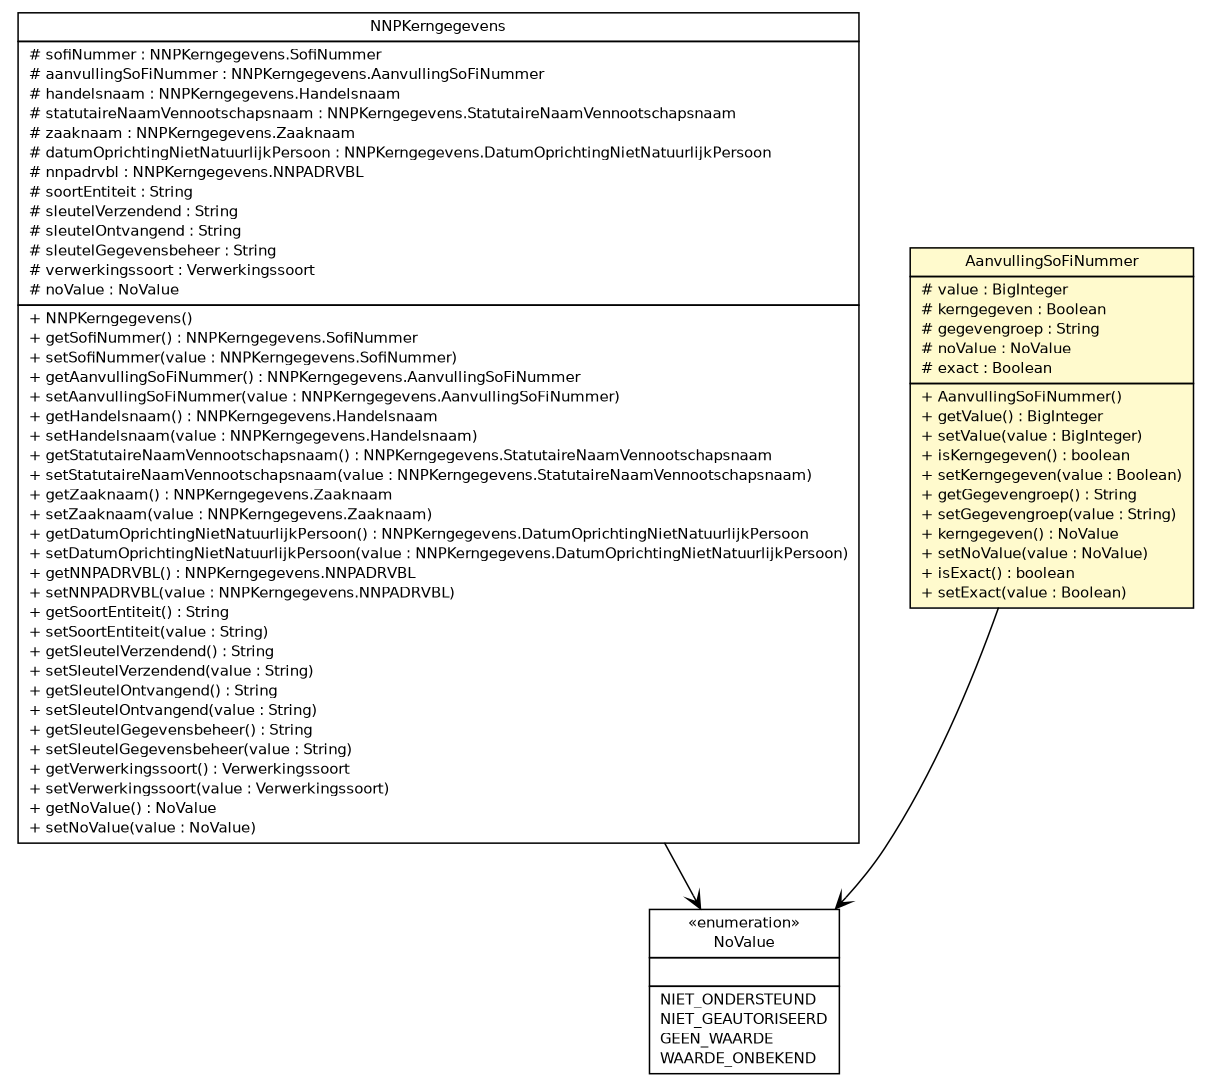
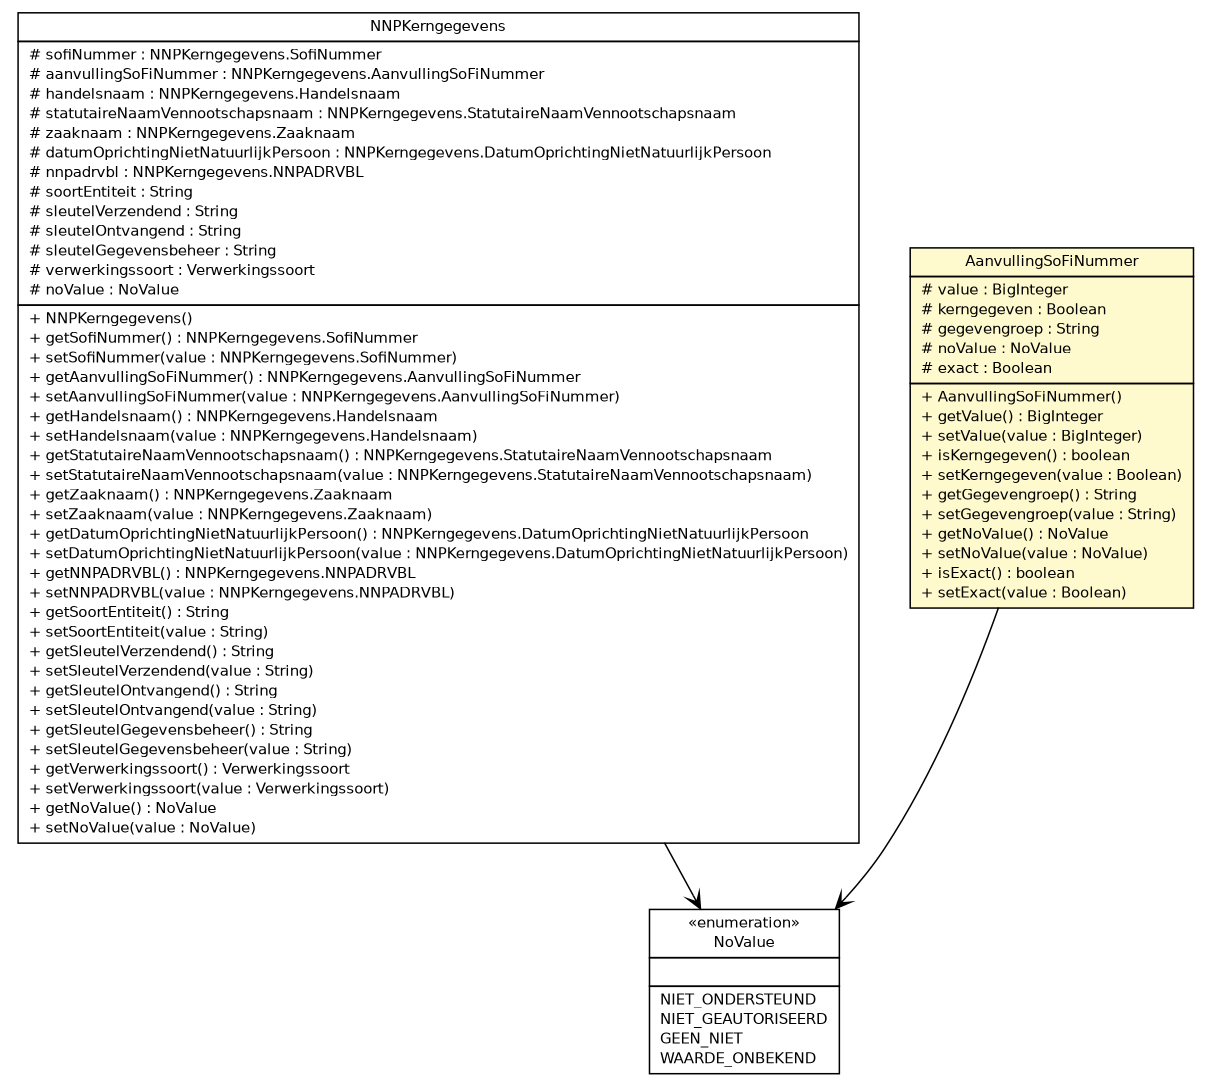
node "AanvullingSoFiNummer": text "+ kerngegeven() : NoValue" -> "+ getNoValue() : NoValue"
node "NoValue": text "GEEN_WAARDE" -> "GEEN_NIET"
